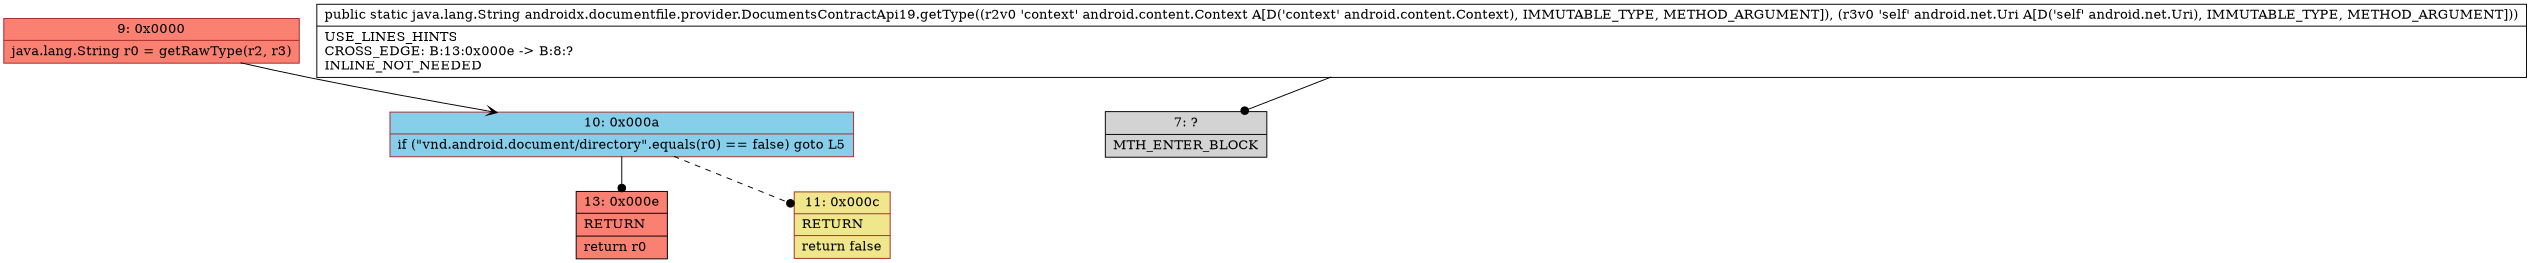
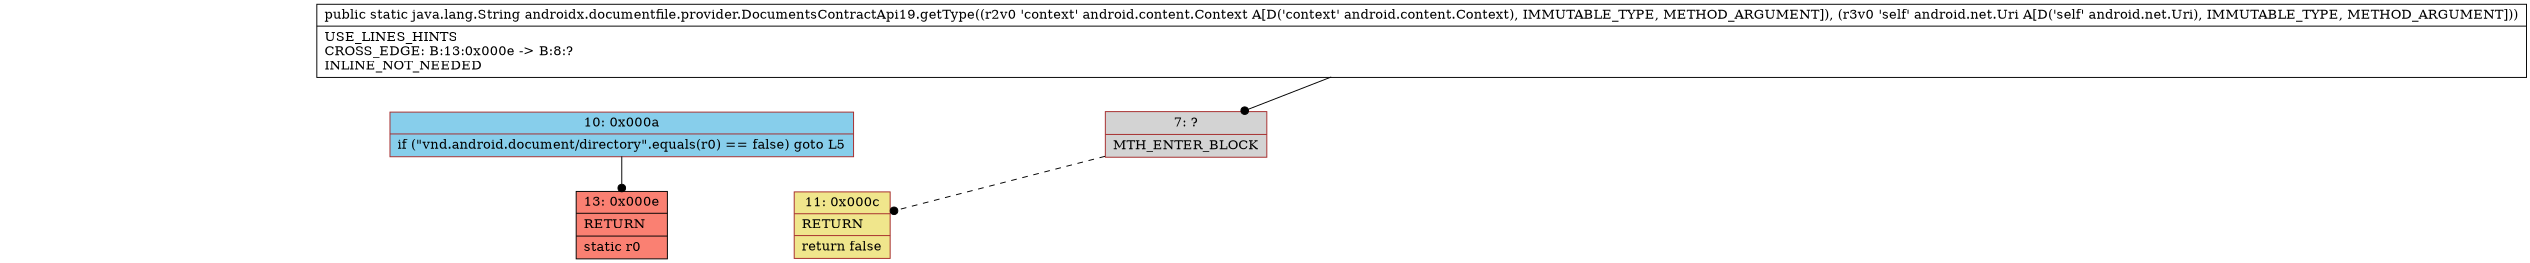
node "9: 0x0000": removed
node "7: ?": color black -> brown
edge "10: 0x000a" -> "11: 0x000c": now "7: ?" -> "11: 0x000c"
node "13: 0x000e": text "return r0" -> "static r0"
